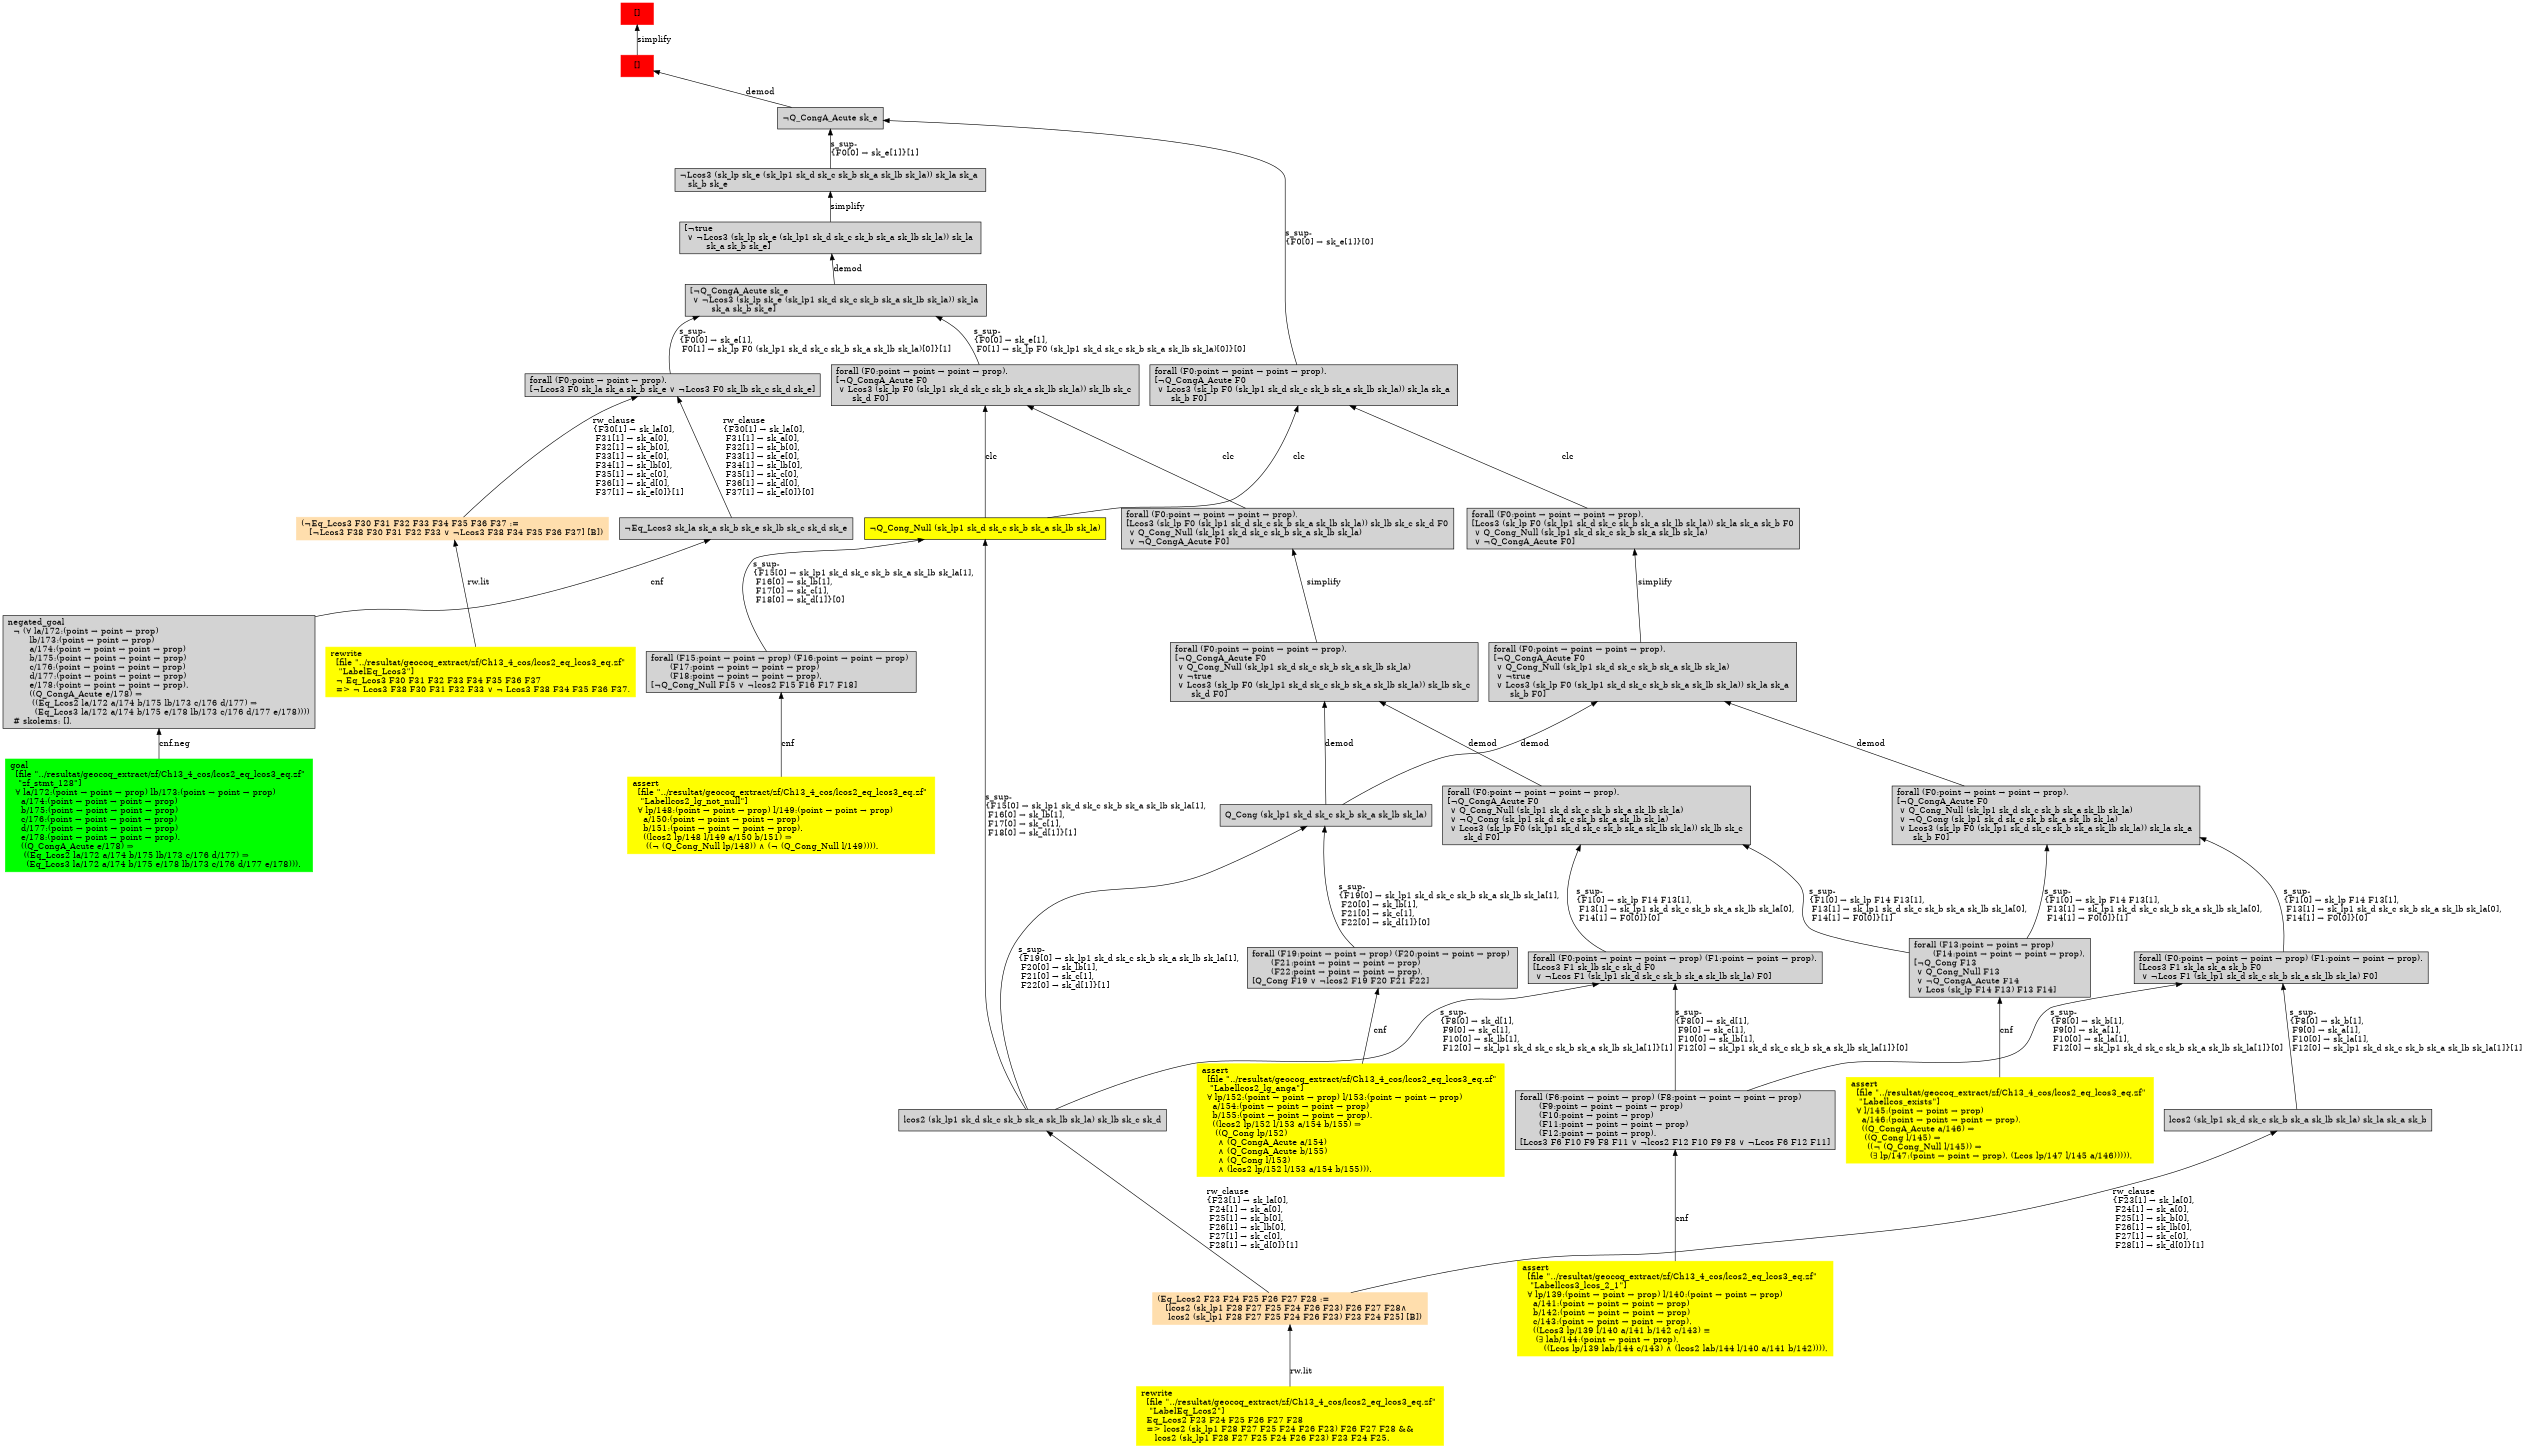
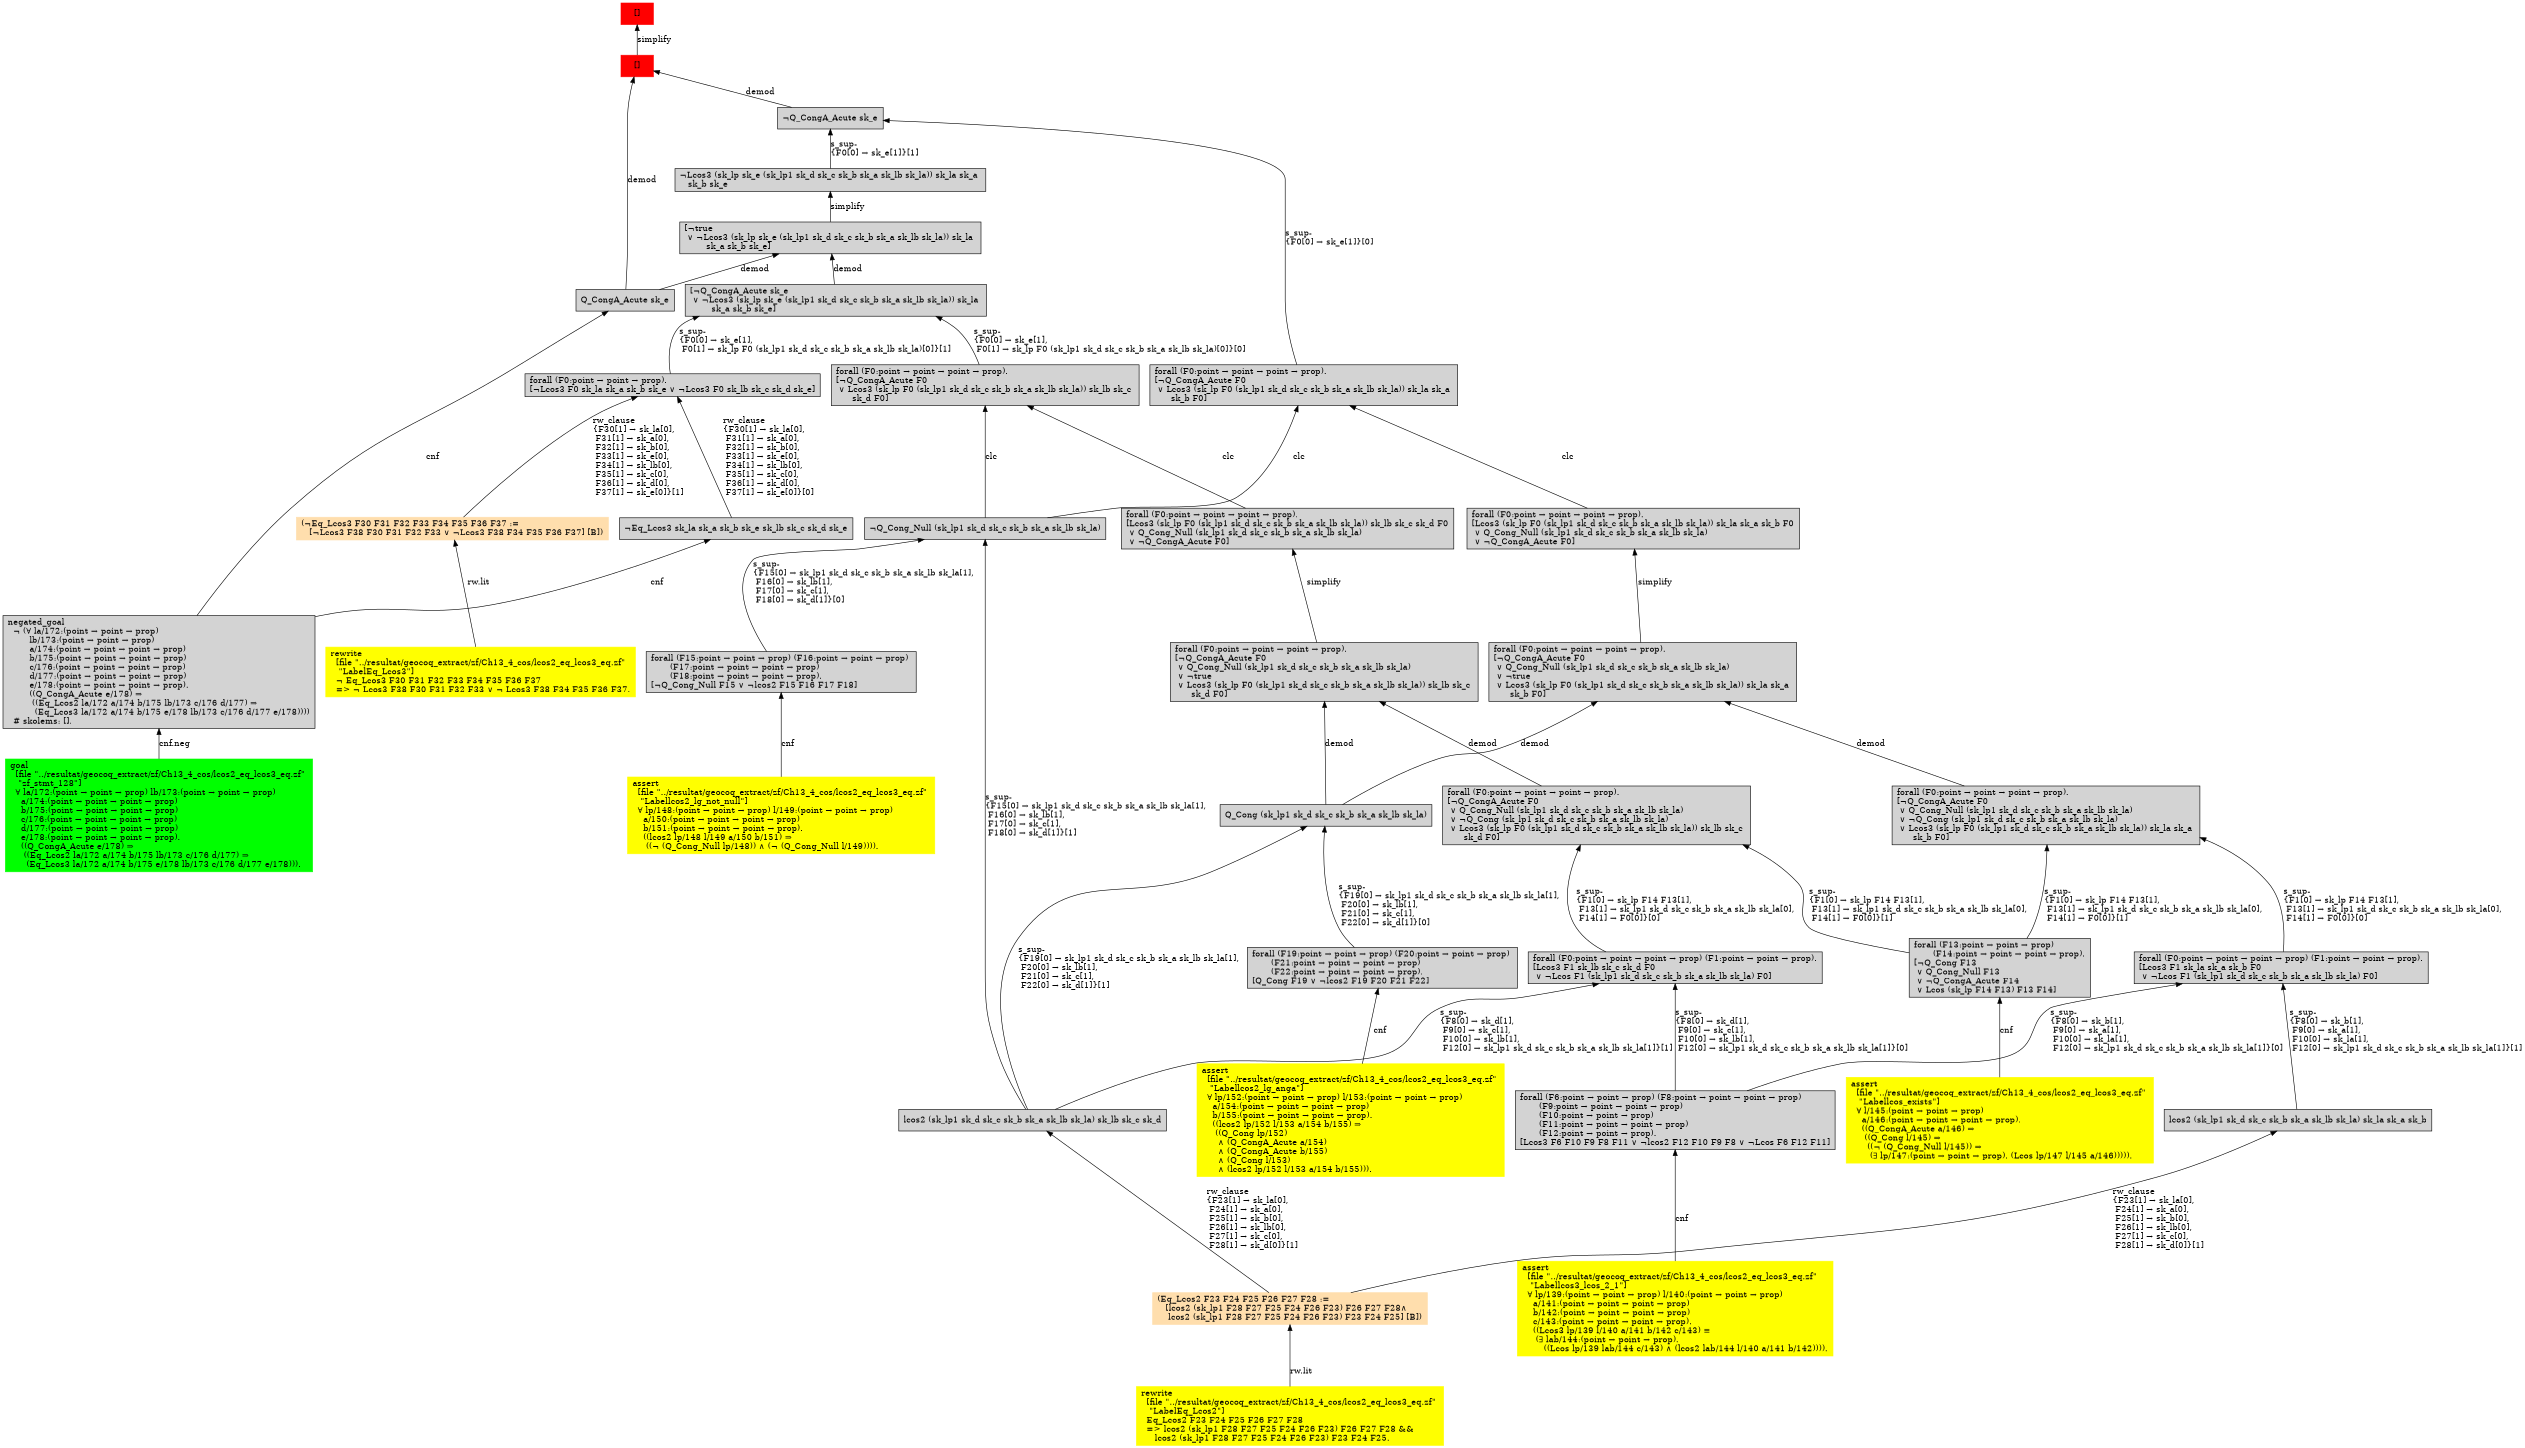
node "Q_CongA_Acute sk_e": added
node "¬Q_Cong_Null (sk_lp1 sk_d sk_c sk_b sk_a sk_lb sk_la)": fillcolor yellow -> lightgrey
